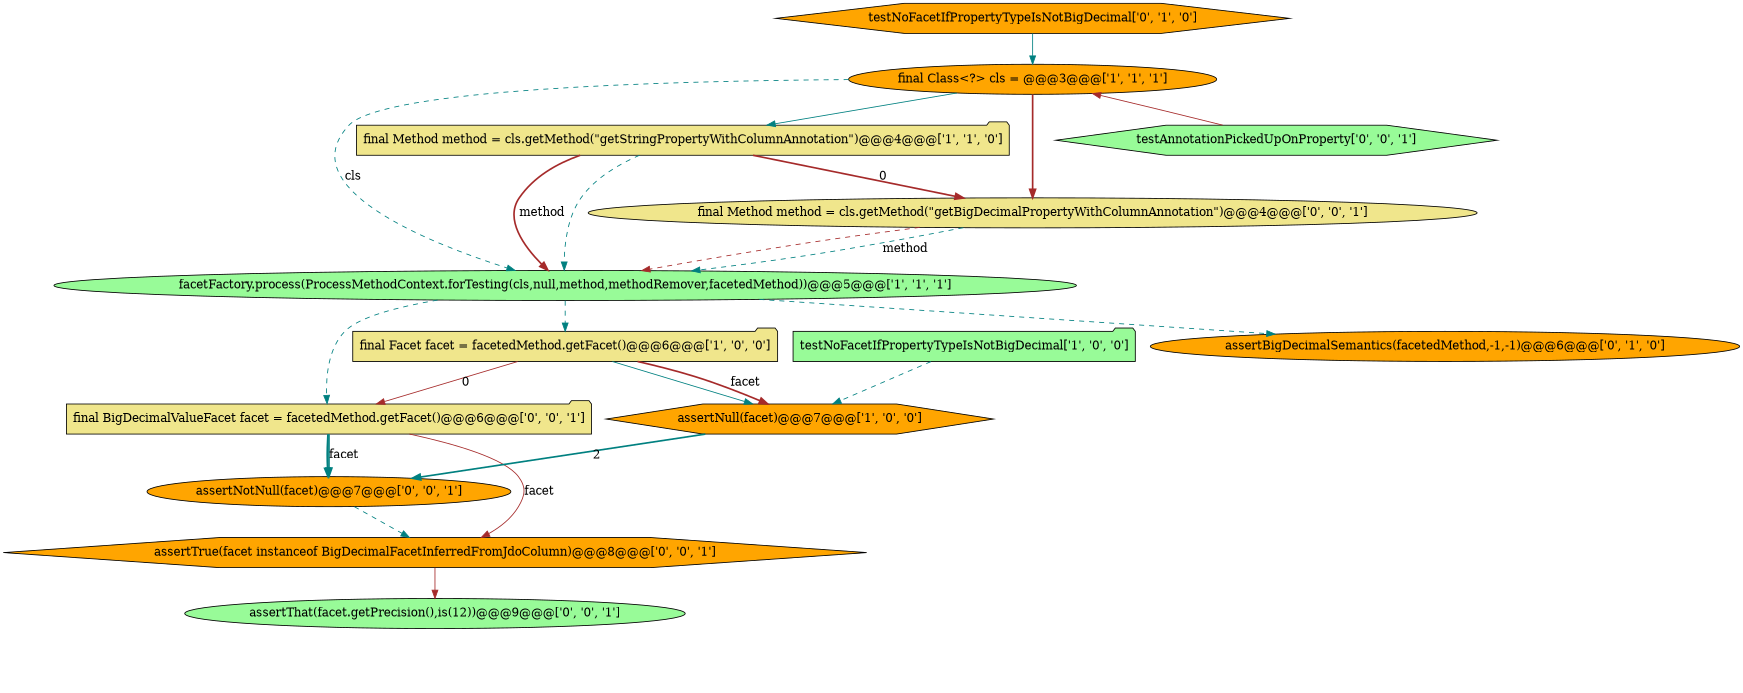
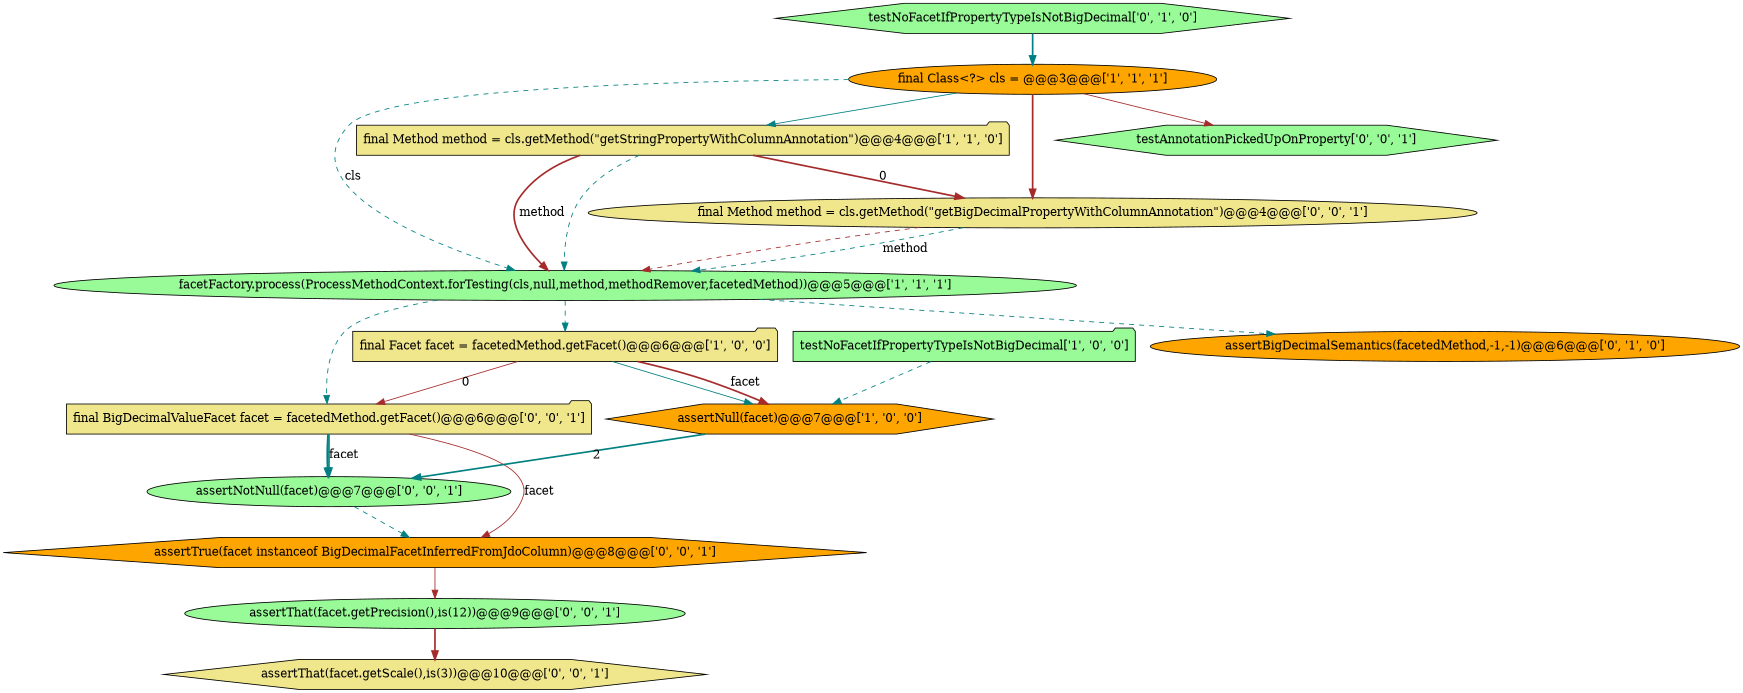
node "testNoFacetIfPropertyTypeIsNotBigDecimal['0', '1', '0']": fillcolor orange -> palegreen
edge "testNoFacetIfPropertyTypeIsNotBigDecimal['0', '1', '0']" -> "final Class<?> cls = @@@3@@@['1', '1', '1']": style solid -> bold
edge "testAnnotationPickedUpOnProperty['0', '0', '1']" -> "final Class<?> cls = @@@3@@@['1', '1', '1']": reversed
node "assertNotNull(facet)@@@7@@@['0', '0', '1']": fillcolor orange -> palegreen
node "assertThat(facet.getScale(),is(3))@@@10@@@['0', '0', '1']": added
